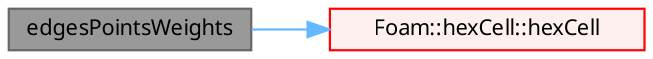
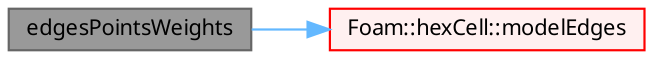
node "Foam::hexCell::hexCell": label "Foam::hexCell::hexCell" -> "Foam::hexCell::modelEdges"
